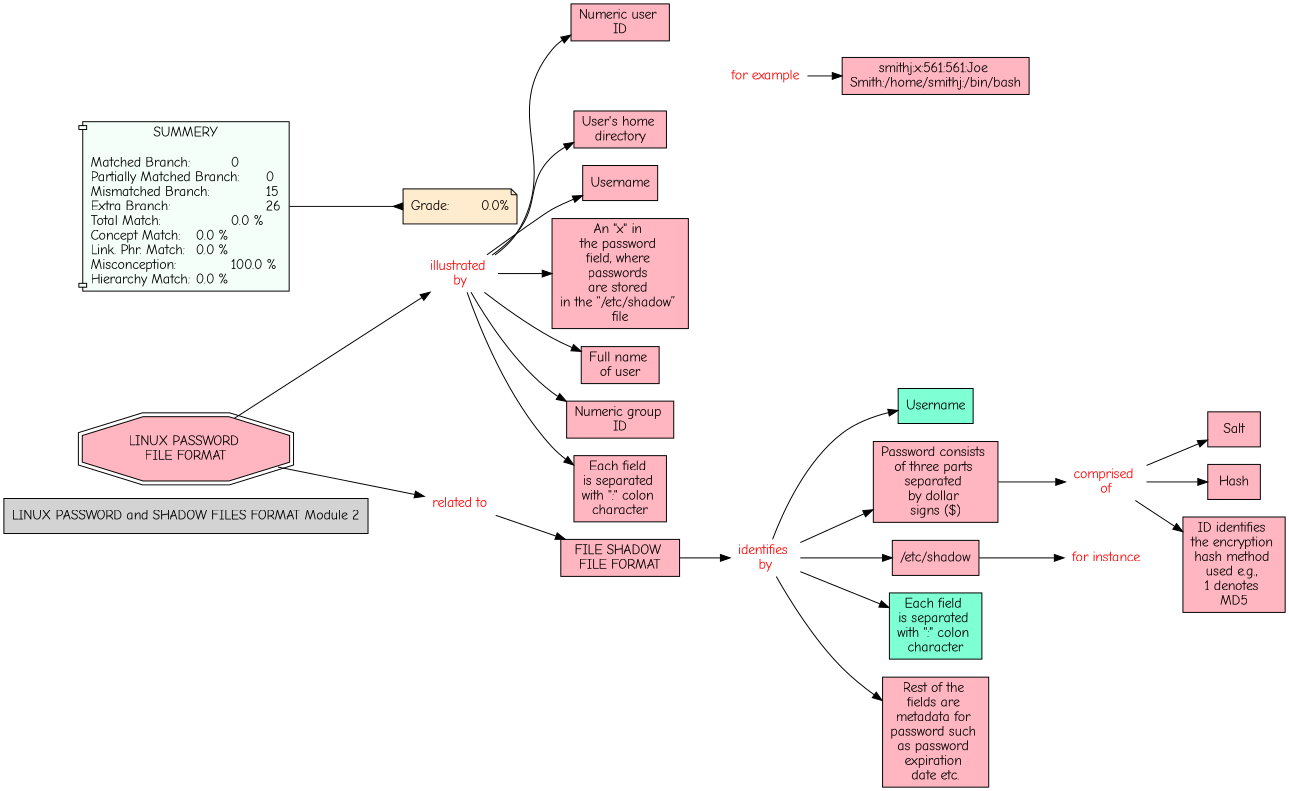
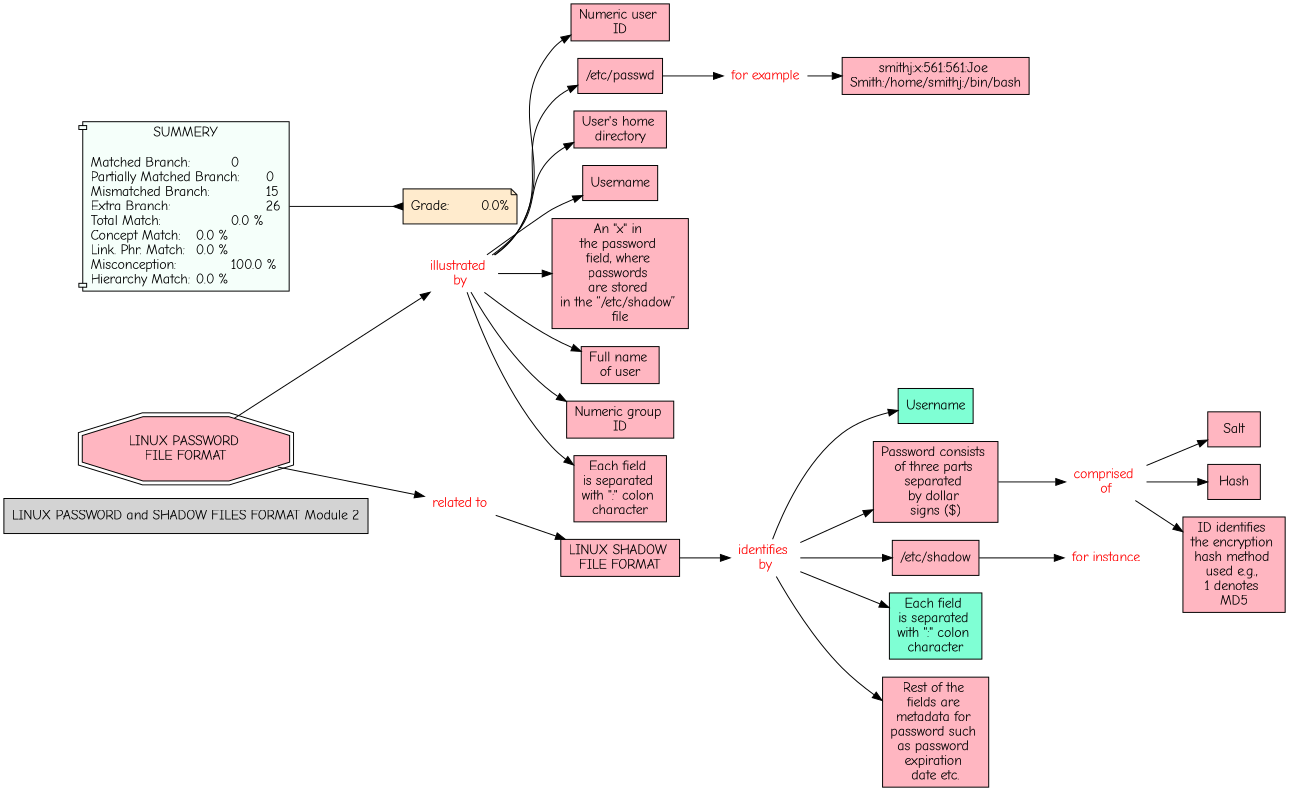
node "/etc/passwd": added
node "FILE SHADOW FILE FORMAT": label "FILE SHADOW FILE FORMAT" -> "LINUX SHADOW FILE FORMAT"
